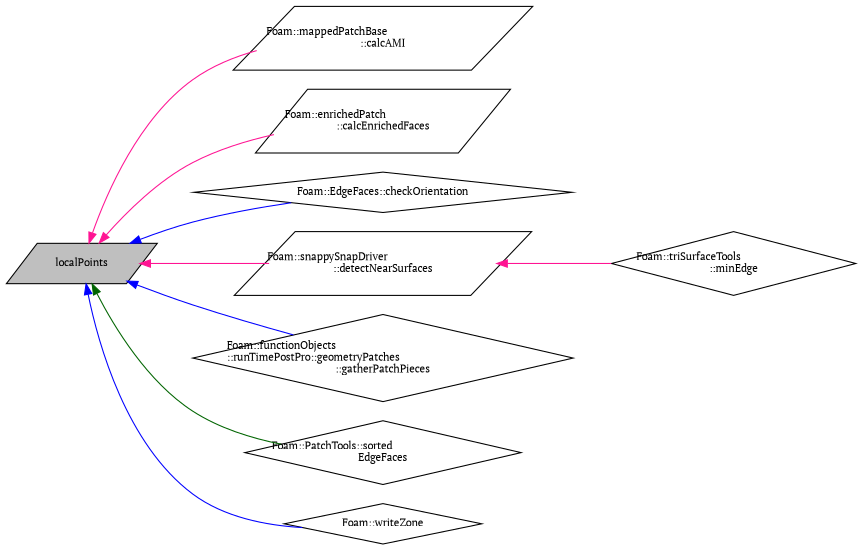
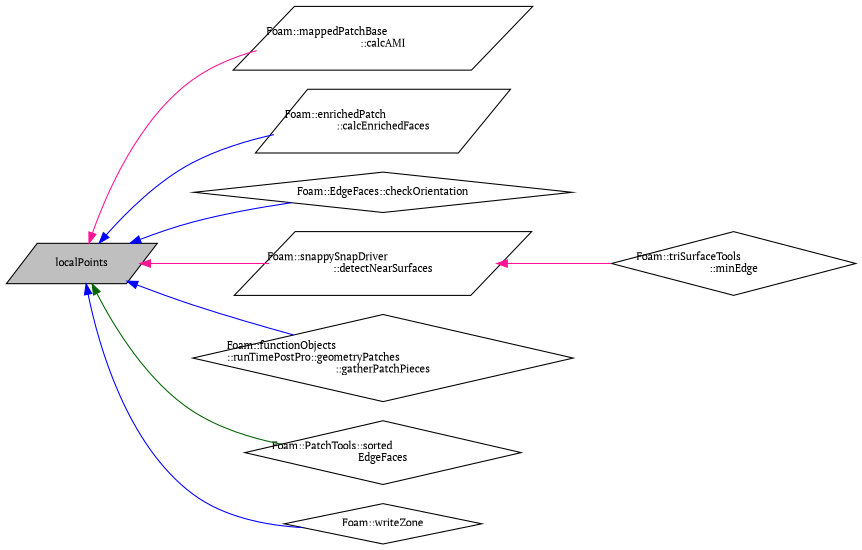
edge "Foam::enrichedPatch ::calcEnrichedFaces" -> "localPoints": color deeppink -> blue
